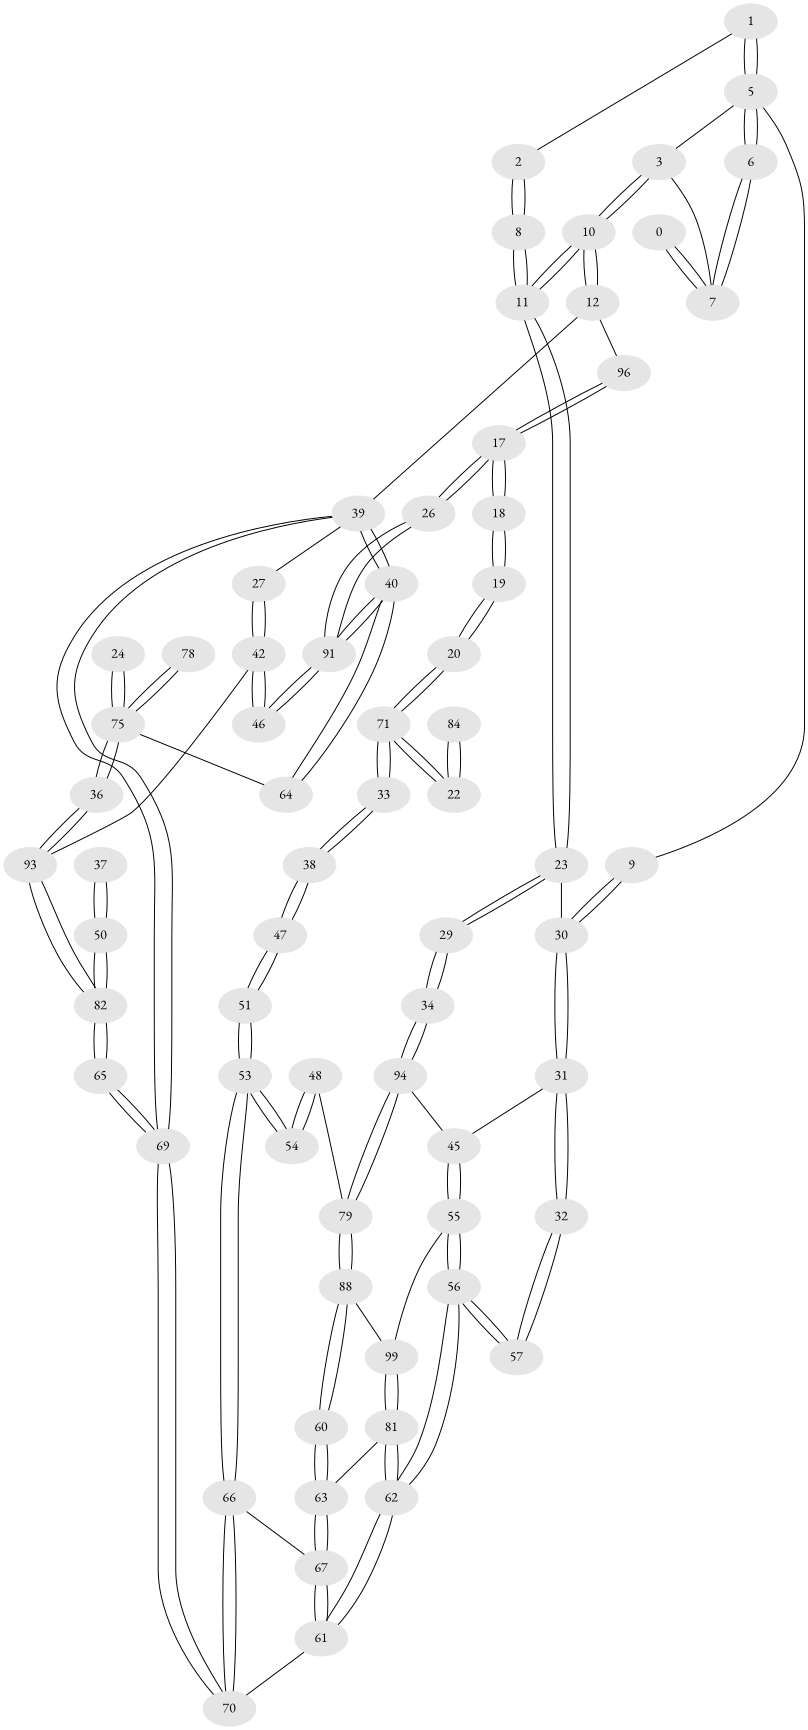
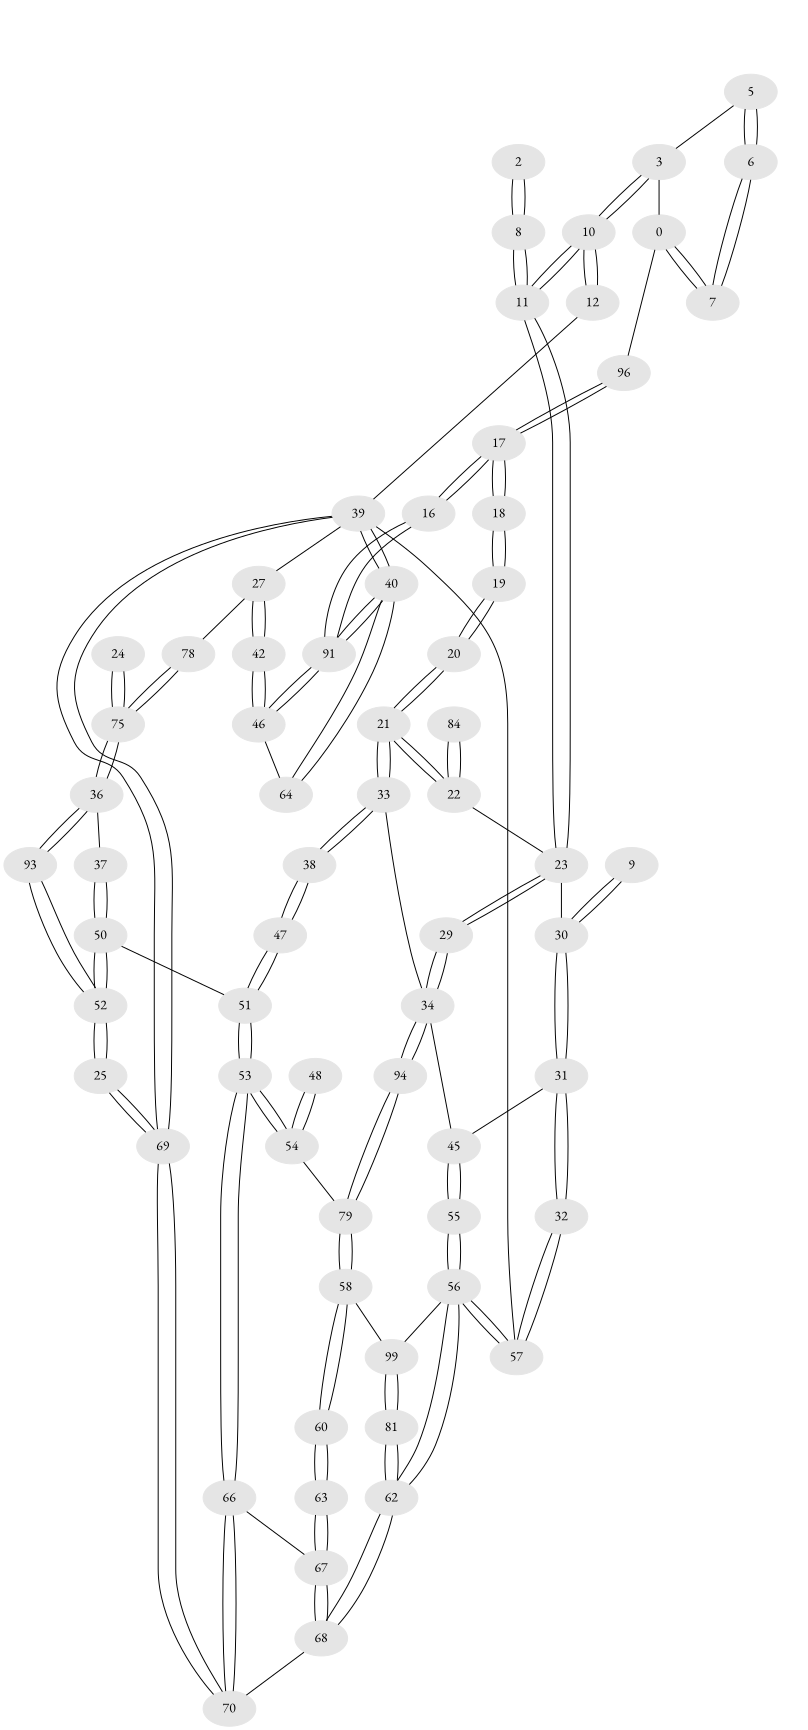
node "1": removed
edge "3" -- "7": now "3" -- "0"
edge "12" -- "96": now "0" -- "96"
node "26": label "26" -> "16"
edge "5" -- "9": removed
edge "27" -- "78": added
node "71": label "71" -> "21"
edge "75" -- "64": now "46" -- "64"
edge "42" -- "93": removed
edge "22" -- "23": added
edge "36" -- "37": added
edge "39" -- "57": added
edge "33" -- "34": added
edge "50" -- "51": added
node "82": label "82" -> "52"
node "65": label "65" -> "25"
edge "94" -- "45": now "34" -- "45"
edge "48" -- "79": now "54" -- "79"
edge "55" -- "99": now "56" -- "99"
node "88": label "88" -> "58"
edge "81" -- "63": removed
node "61": label "61" -> "68"
